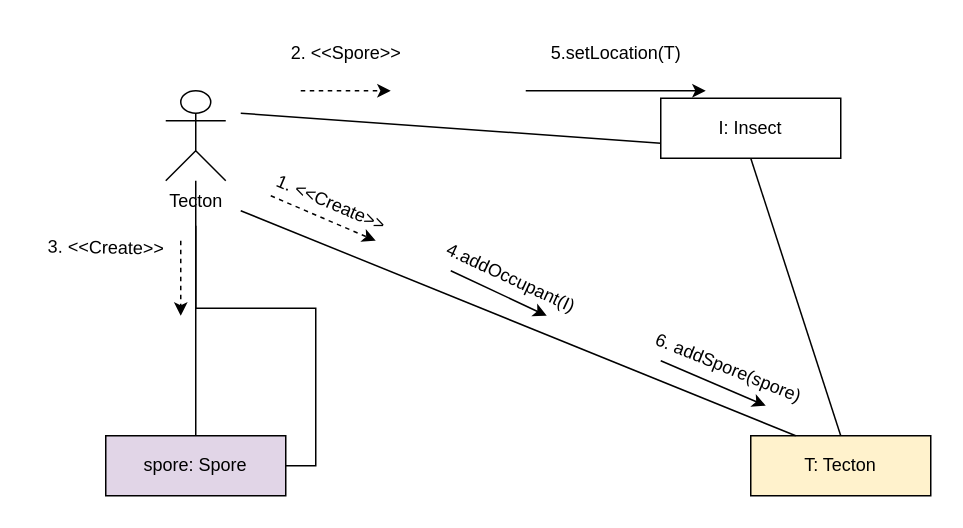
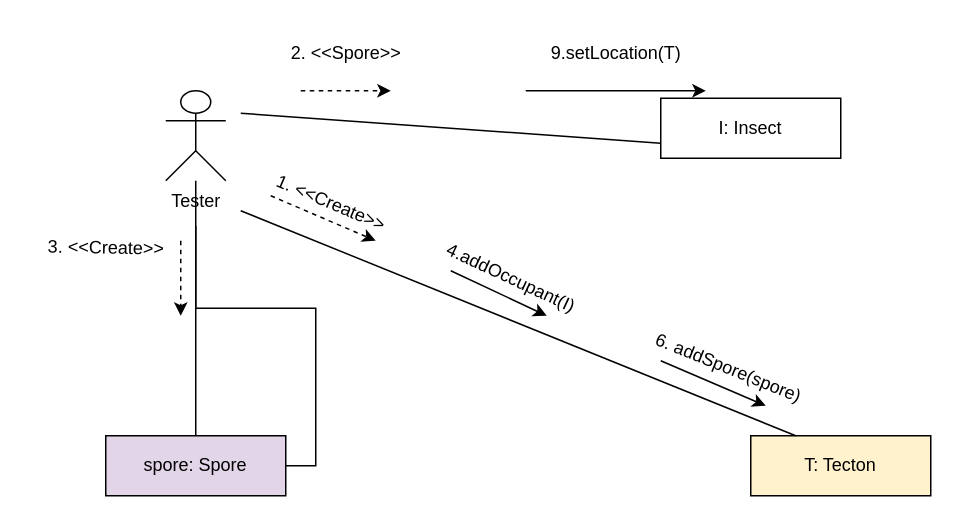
node "5.setLocation(T)": label "5.setLocation(T)" -> "9.setLocation(T)"
node "Tecton": label "Tecton" -> "Tester"
edge "I: Insect" -- "T: Tecton": removed
